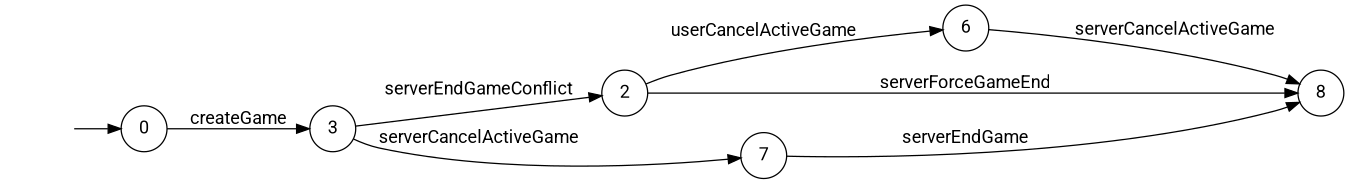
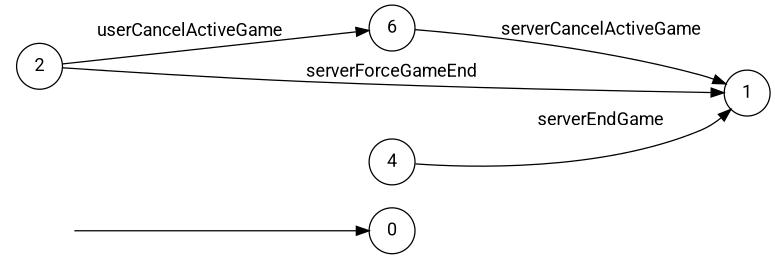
node "8": label "8" -> "1"
node "3": removed
node "7": label "7" -> "4"
